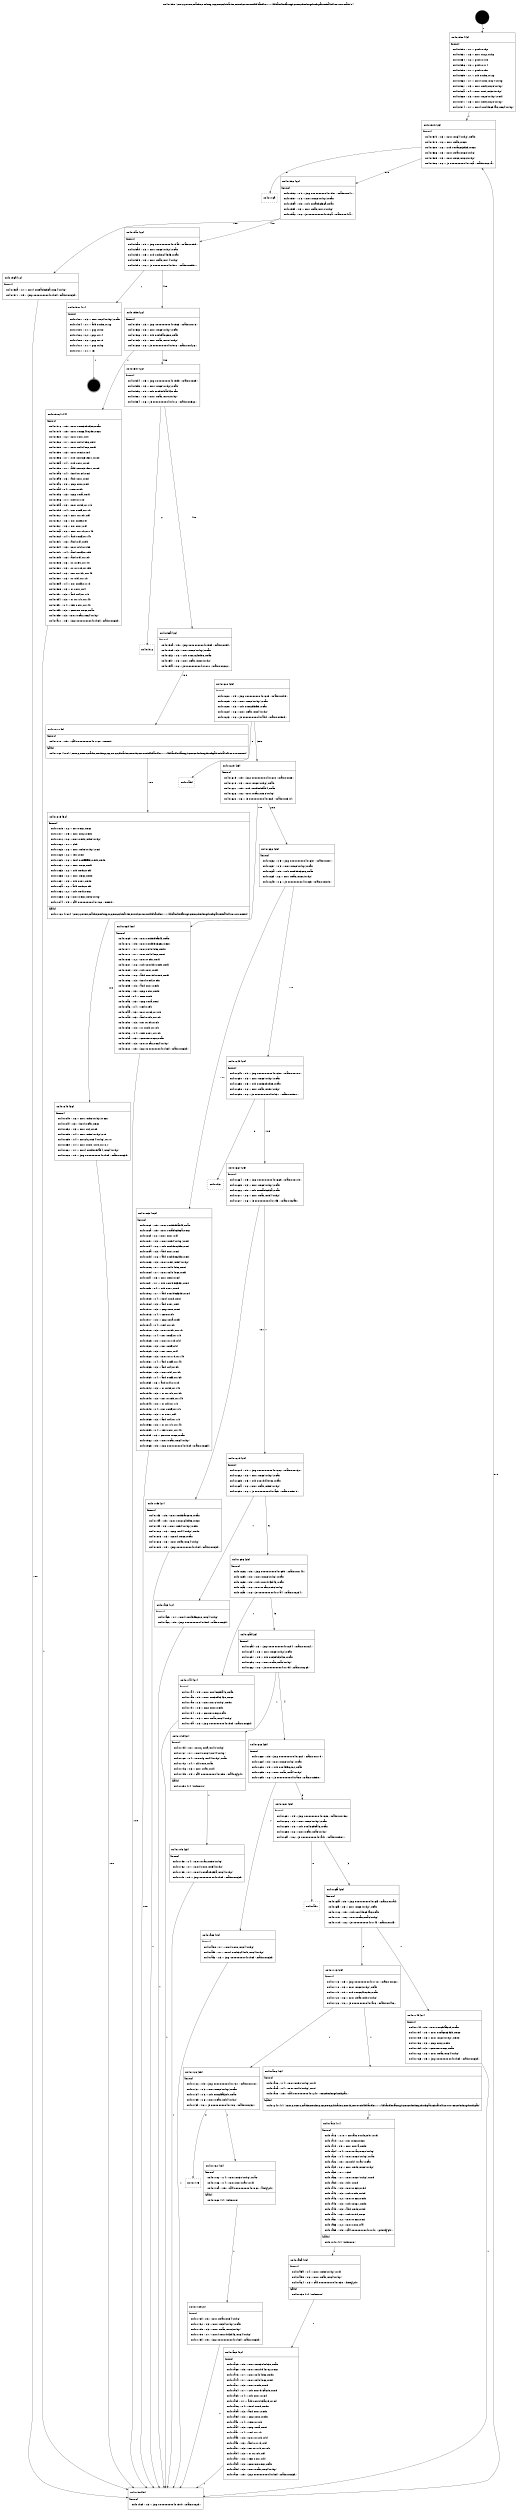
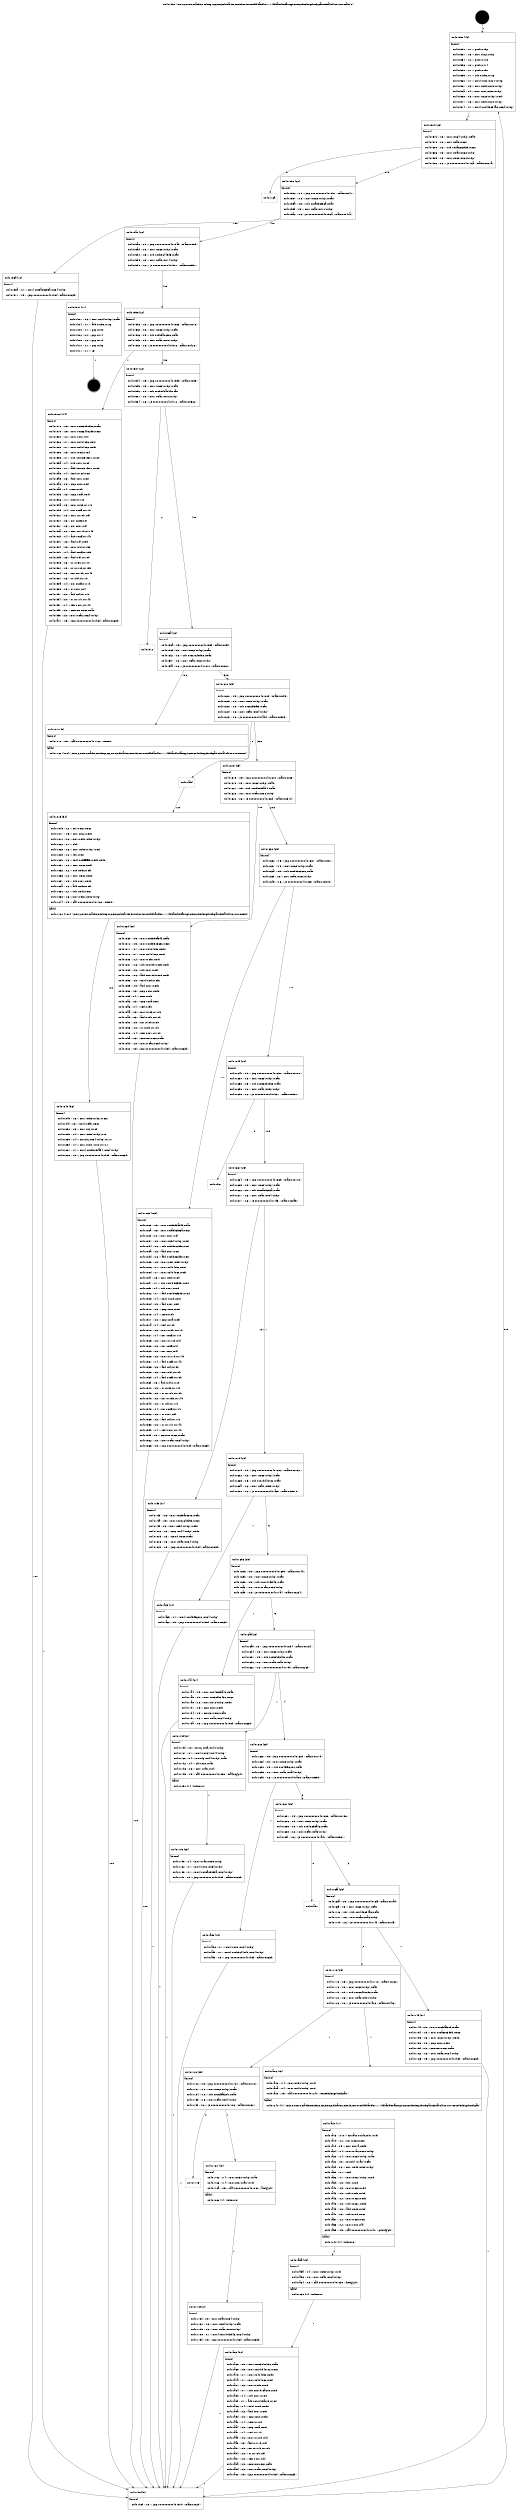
edge "0x4015a8 [22]" -> "0x401b01 [17]": removed, label "1"
edge "0x4015ea [22]" -> "0x401600 [25]": added, label "308"
edge "0x401810 [5]" -> "0x401815 [52]": now "0x401add" -> "0x401815 [52]"
edge "0x401b8f [5]" -> "0x40157b [23]": now "0x401b8f [5]" -> "0x401550 [43]"
edge "0x401a06 [13]" -> "0x401a13 [71]": removed, label "1"
